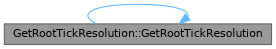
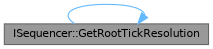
node "GetRootTickResolution::GetRootTickResolution": label "GetRootTickResolution::GetRootTickResolution" -> "ISequencer::GetRootTickResolution"
